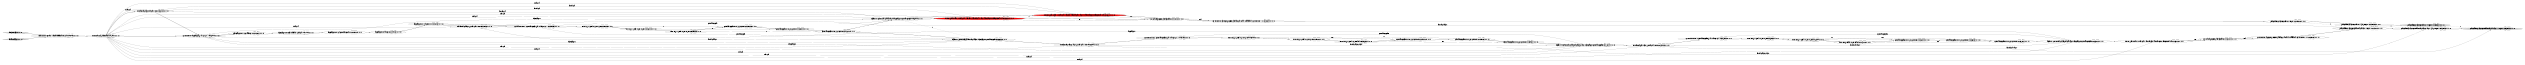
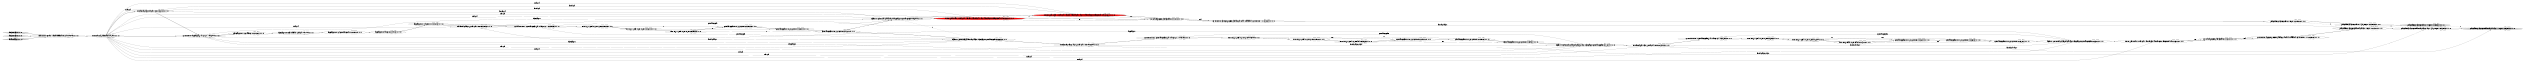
node "testPartitionHealth['1', '0', '0']": added
